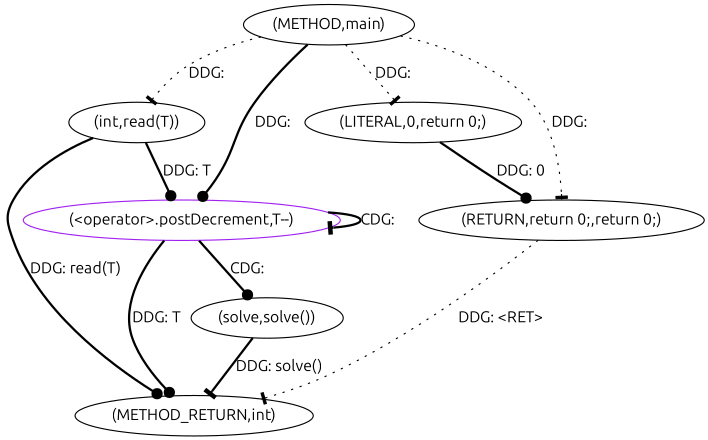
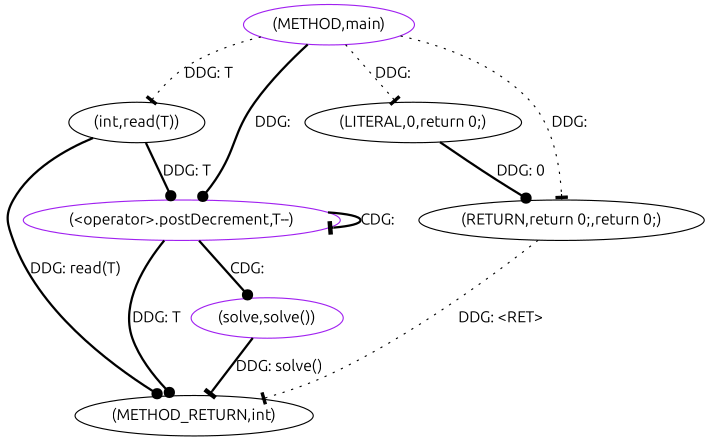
node "(METHOD,main)": color black -> purple
edge "(METHOD,main)" -> "(int,read(T))": label "DDG: " -> "DDG: T"
node "(solve,solve())": color black -> purple
